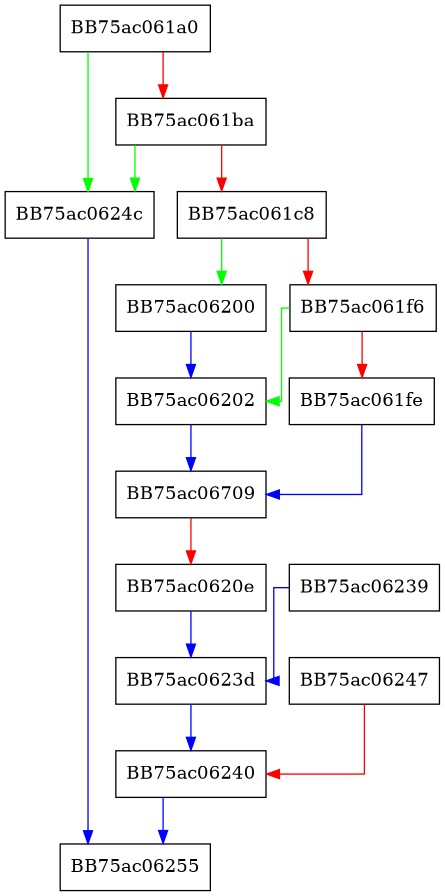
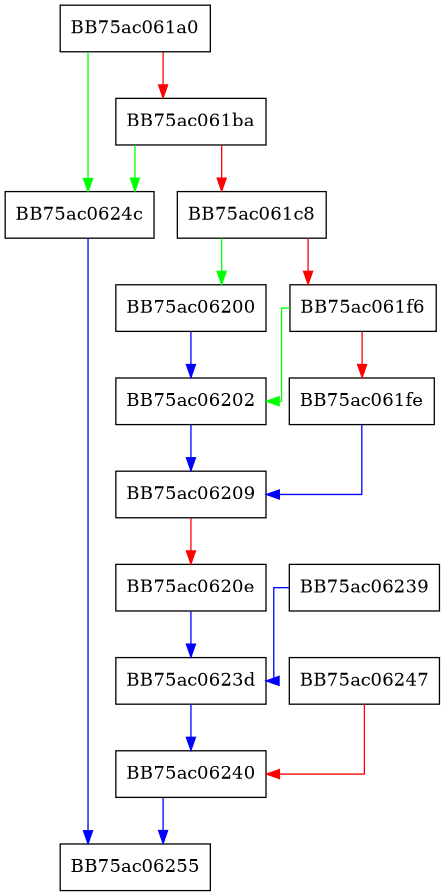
node "BB75ac06709": label "BB75ac06709" -> "BB75ac06209"
